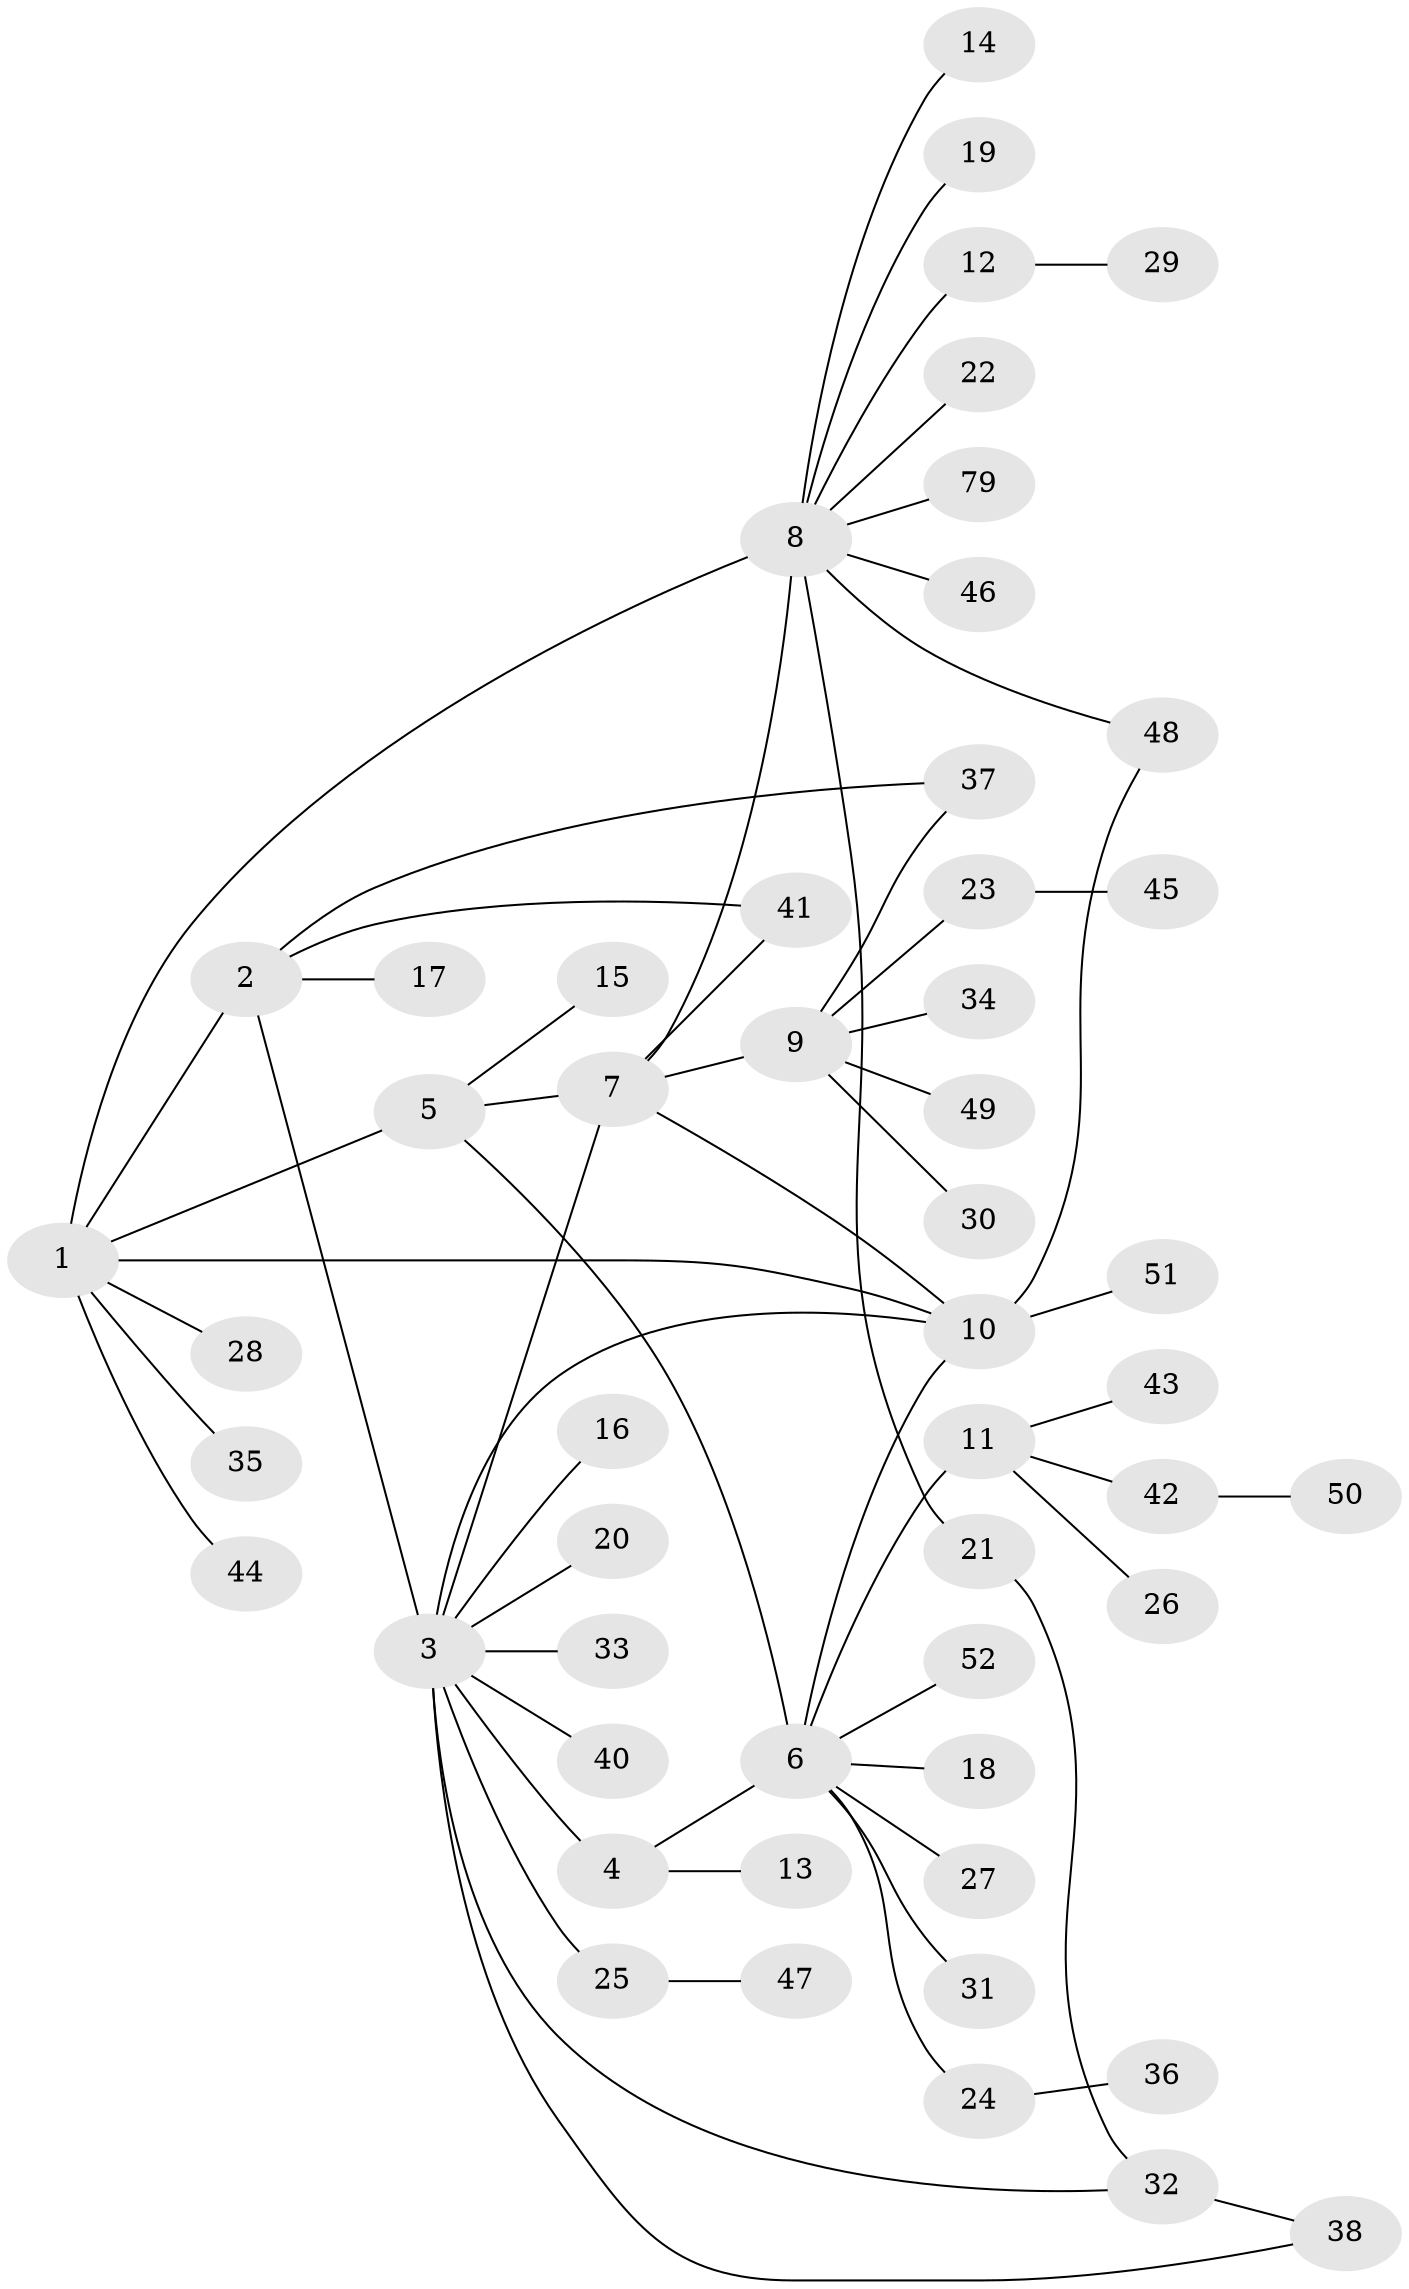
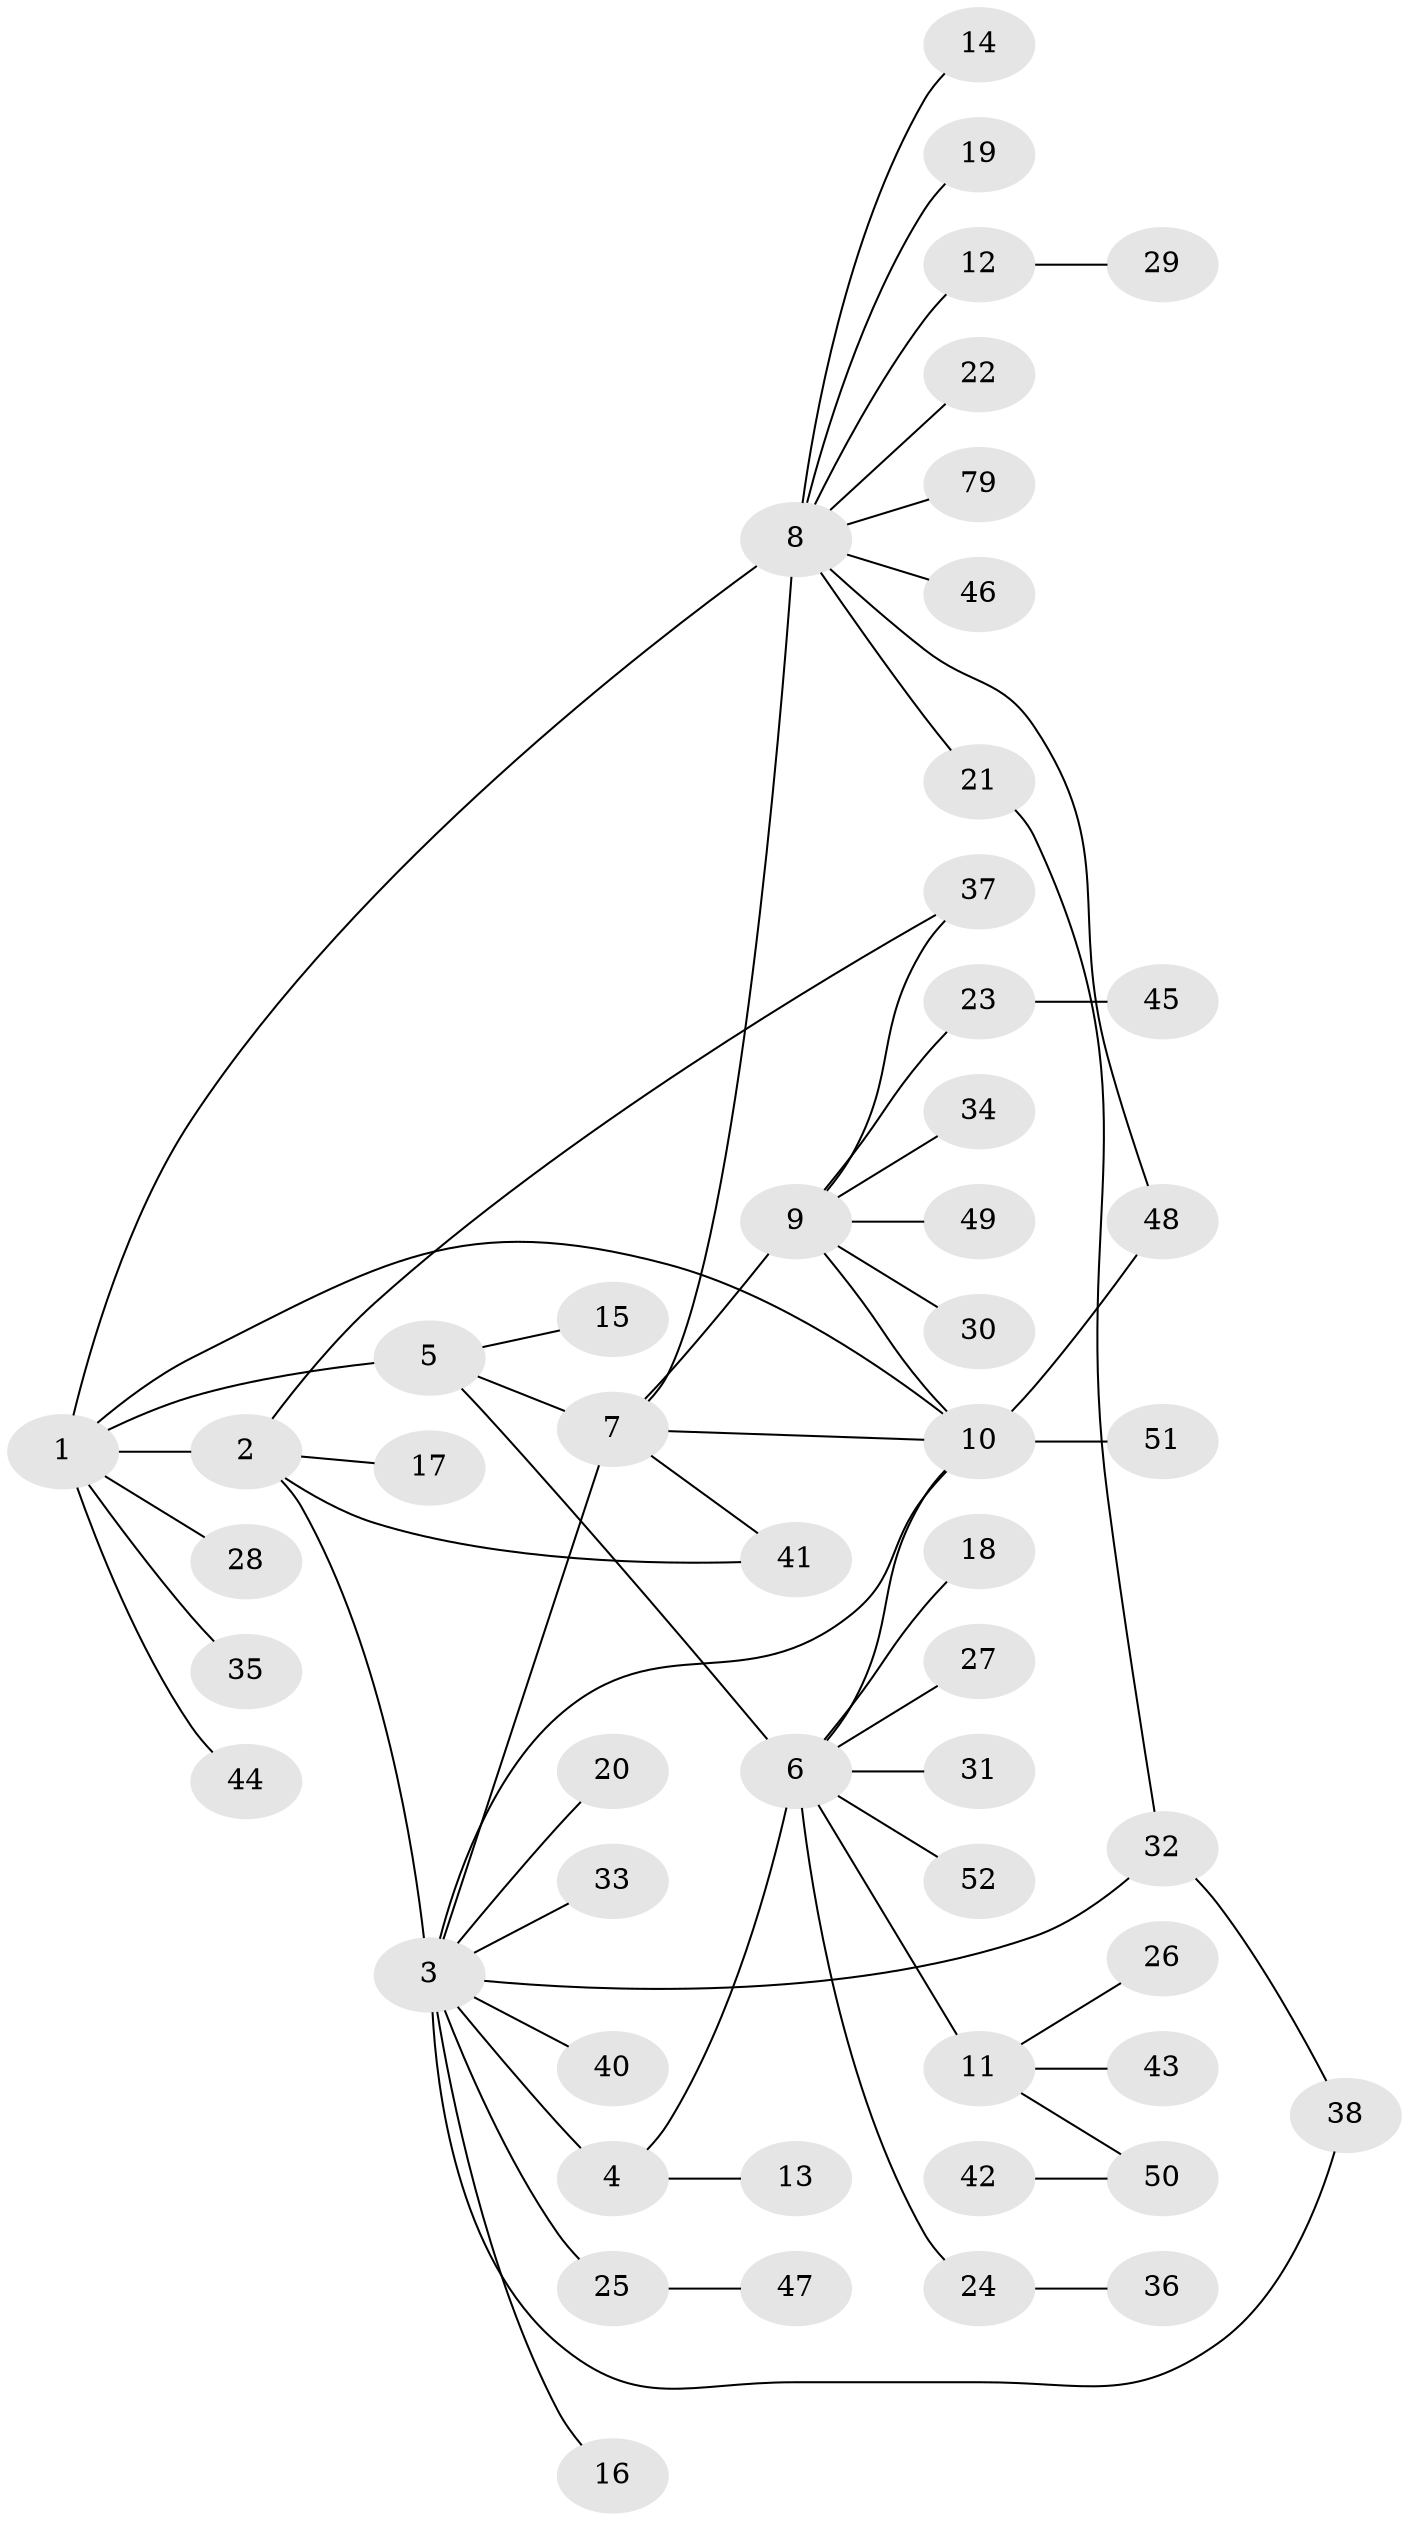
edge "9" -- "10": added
edge "11" -- "42": now "11" -- "50"
